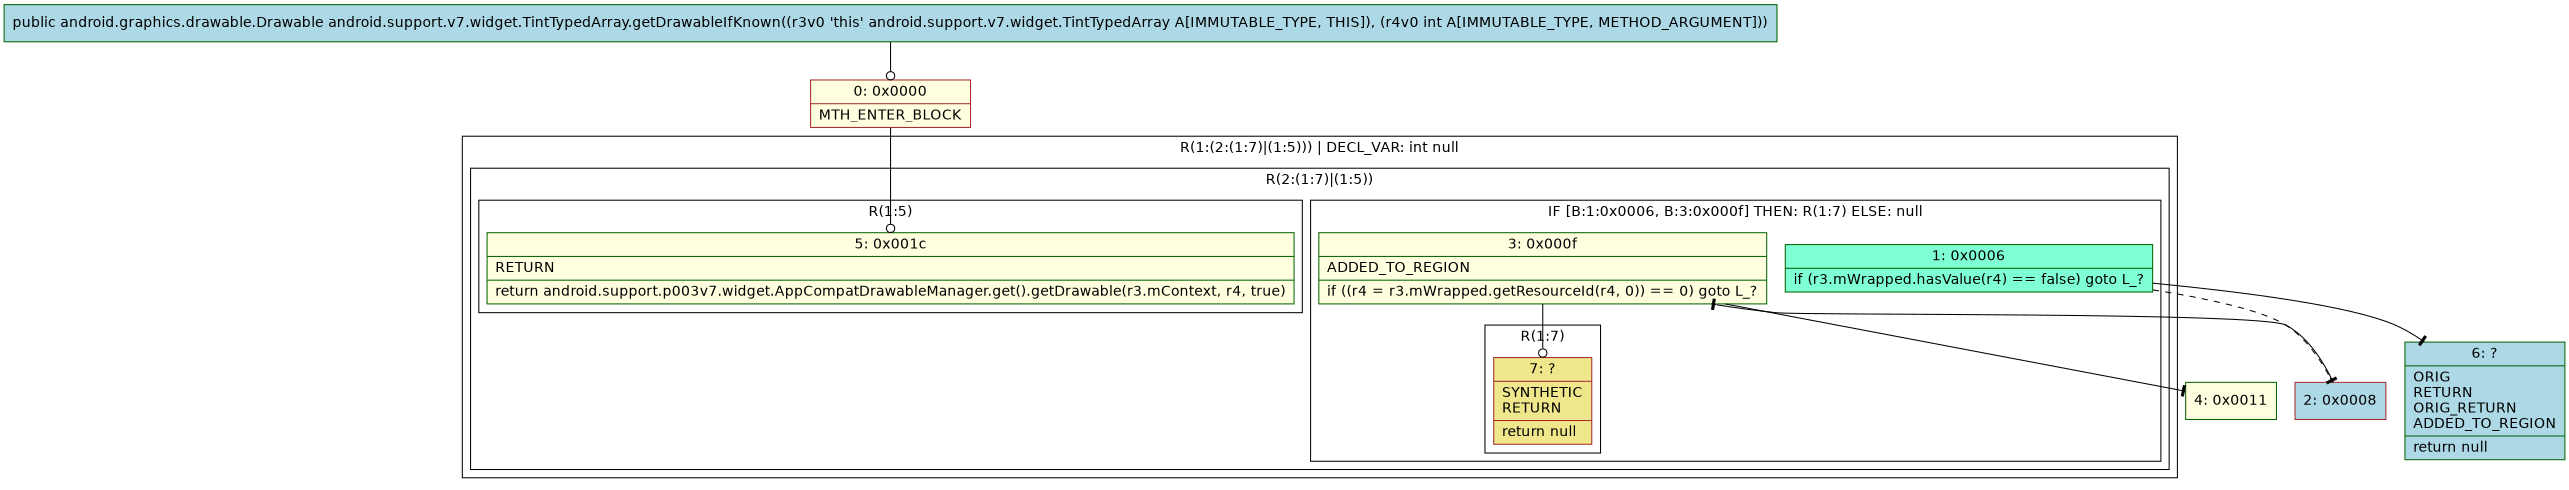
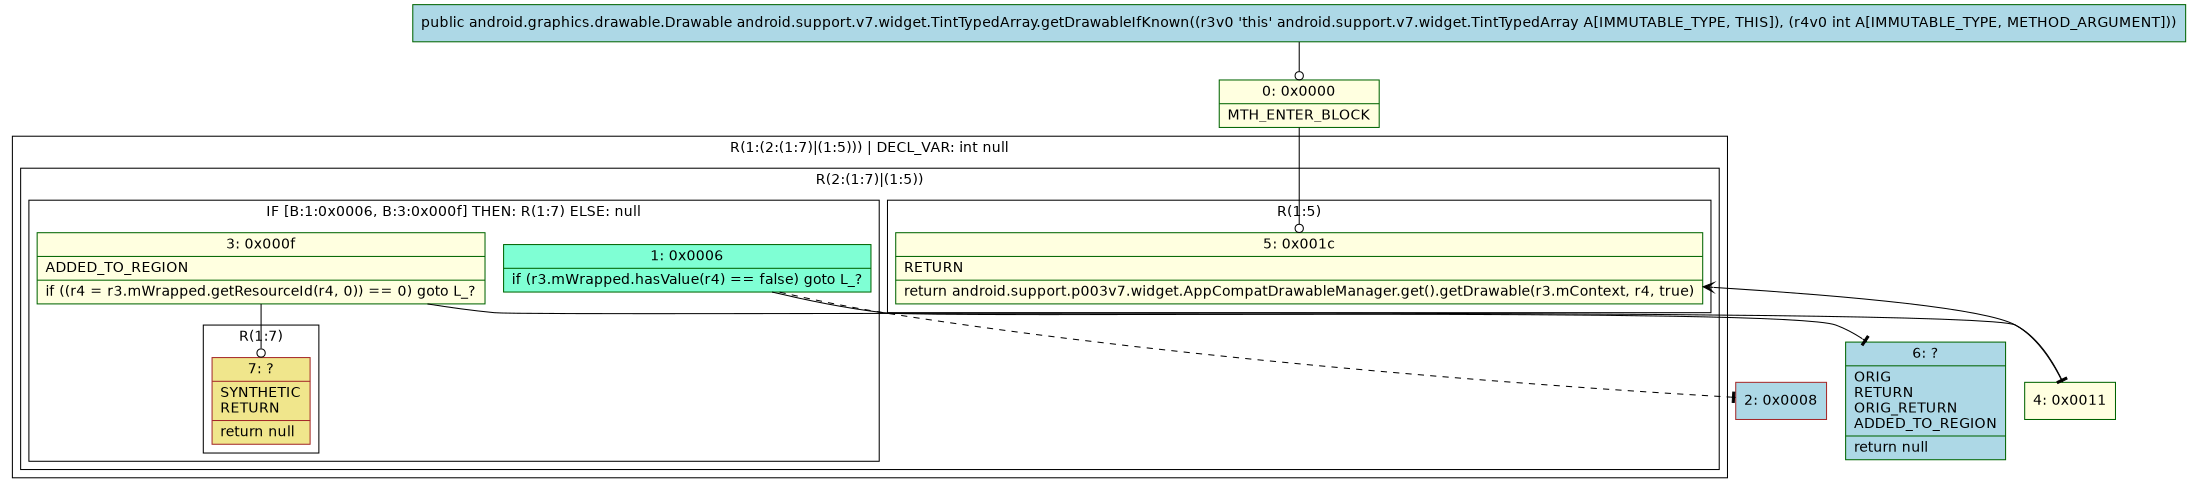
node "0: 0x0000": color brown -> darkgreen
edge "4: 0x0011" -> "5: 0x001c": added
edge "2: 0x0008" -> "3: 0x000f": removed
